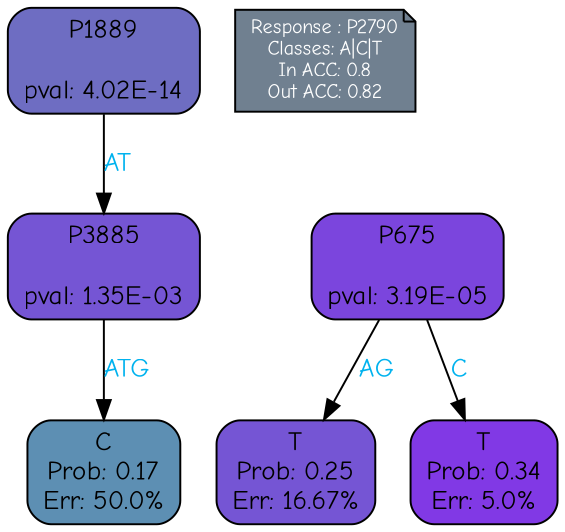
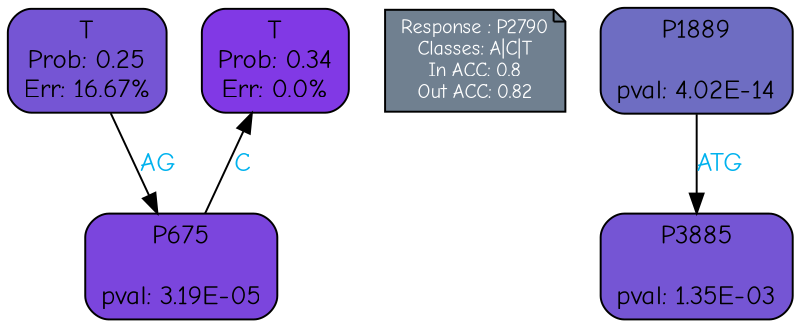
edge "P1889 pval: 4.02E-14" -> "P3885 pval: 1.35E-03": label "AT" -> "ATG"
edge "P675 pval: 3.19E-05" -> "T Prob: 0.25 Err: 16.67%": reversed
node "C Prob: 0.17 Err: 50.0%": removed
node "T Prob: 0.34 Err: 5.0%": label "T Prob: 0.34 Err: 5.0%" -> "T Prob: 0.34 Err: 0.0%"
